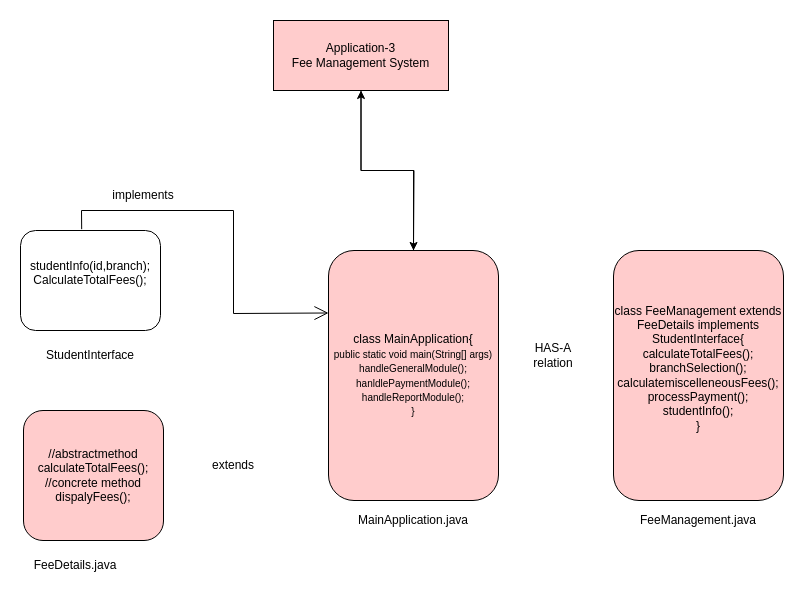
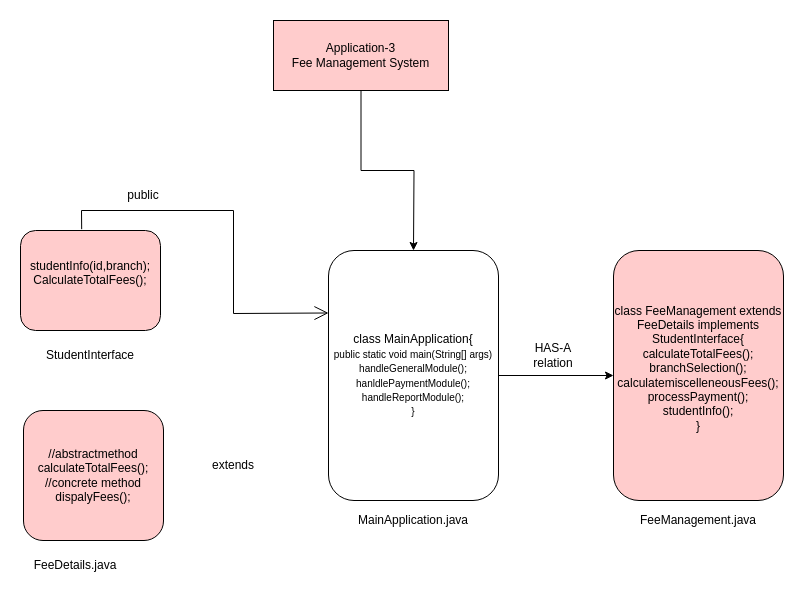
node "implements": label "implements" -> "public"
edge "class MainApplication{ public static void main(String[] args) handleGeneralModule(); hanldlePaymentModule(); handleReportModule(); }" -> "Application-3 Fee Management System": now "class MainApplication{ public static void main(String[] args) handleGeneralModule(); hanldlePaymentModule(); handleReportModule(); }" -> "class FeeManagement extends FeeDetails implements StudentInterface{ calculateTotalFees(); branchSelection(); calculatemiscelleneousFees(); processPayment(); studentInfo(); }"
node "studentInfo(id,branch); CalculateTotalFees();": fillcolor #ffffff -> #ffcccc
node "class MainApplication{ public static void main(String[] args) handleGeneralModule(); hanldlePaymentModule(); handleReportModule(); }": fillcolor #ffcccc -> #ffffff
